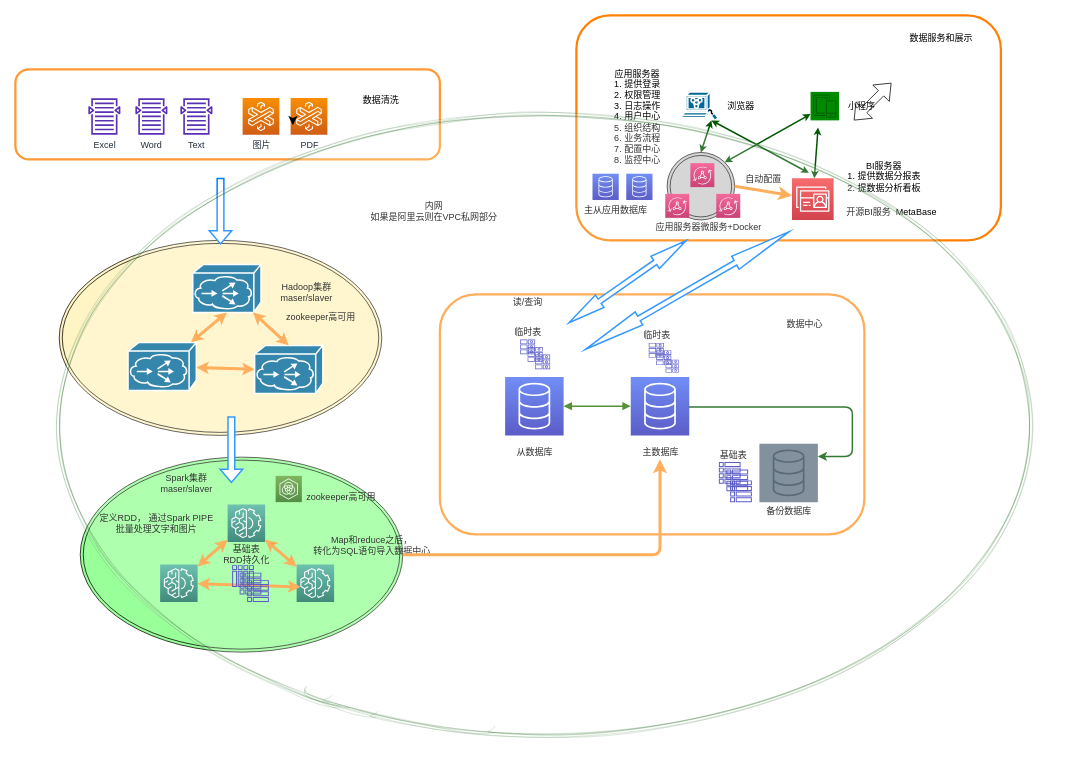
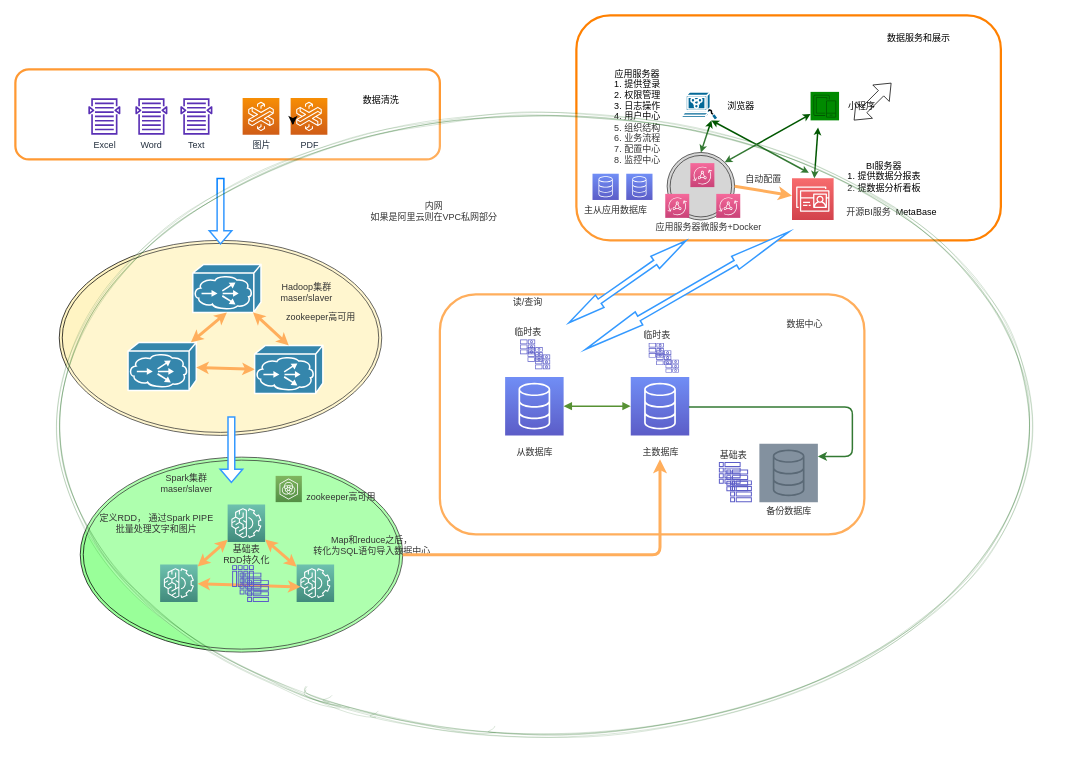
node "数据服务和展示": moved (941, 38) -> (918, 38)
